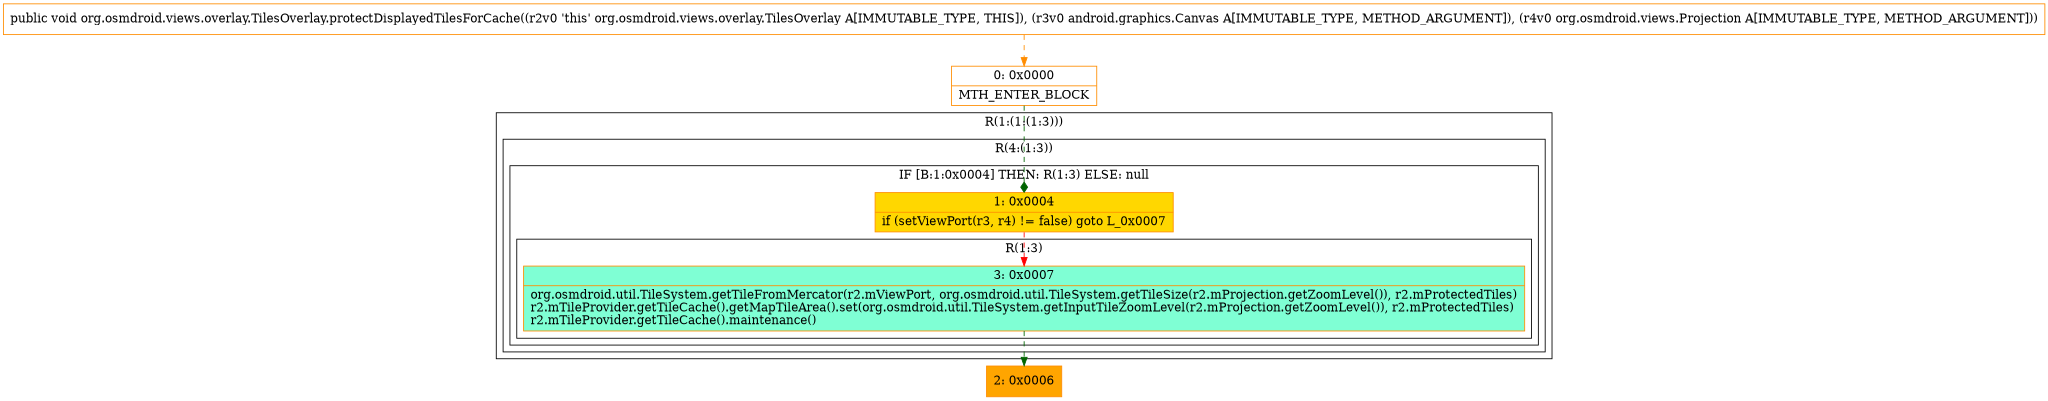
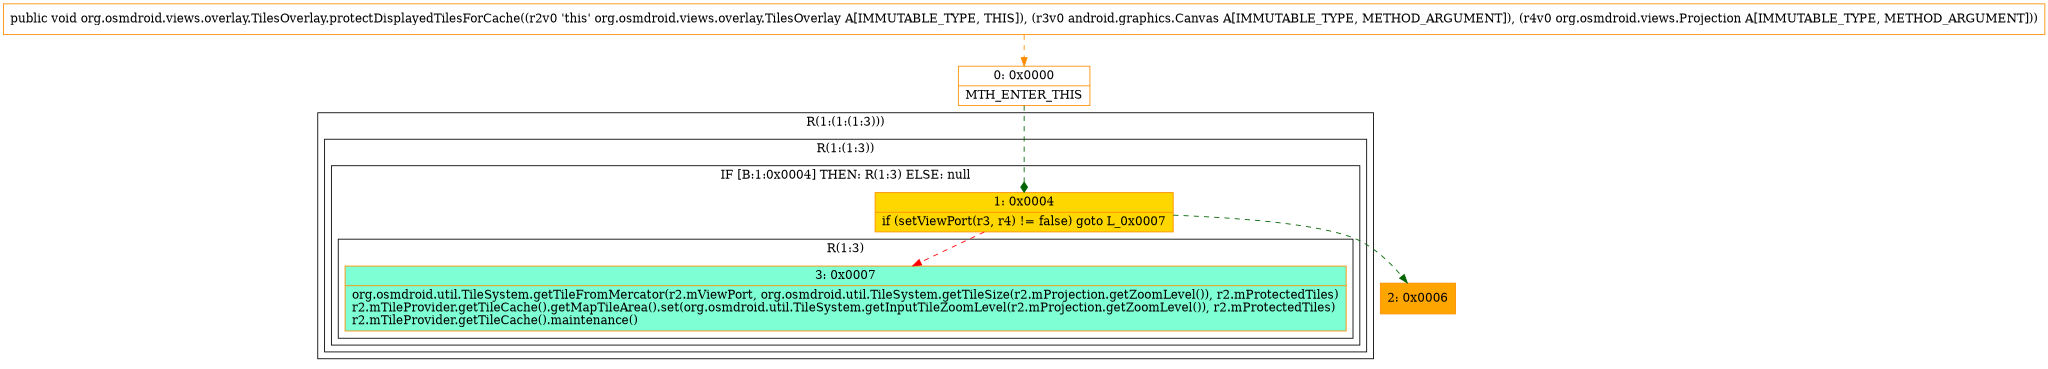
node "0: 0x0000": text "MTH_ENTER_BLOCK" -> "MTH_ENTER_THIS"
cluster "R(4:(1:3))": label "R(4:(1:3))" -> "R(1:(1:3))"
edge "3: 0x0007" -> "2: 0x0006": now "1: 0x0004" -> "2: 0x0006"
